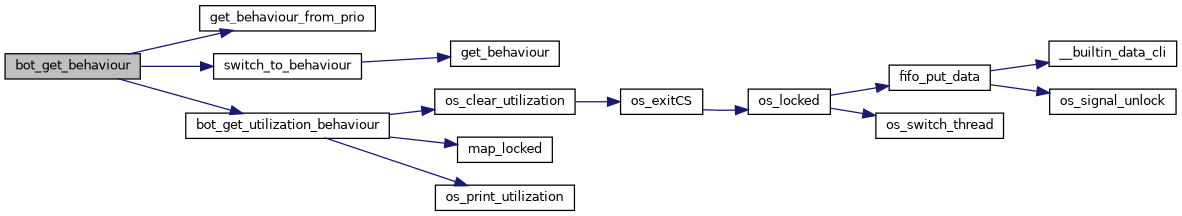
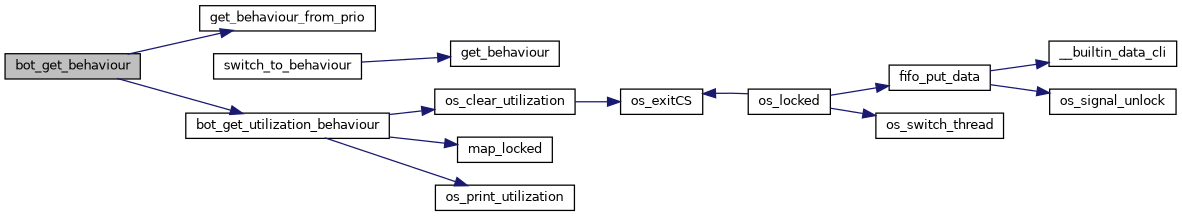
edge "bot_get_behaviour" -> "switch_to_behaviour": removed
edge "os_exitCS" -> "os_locked": reversed
